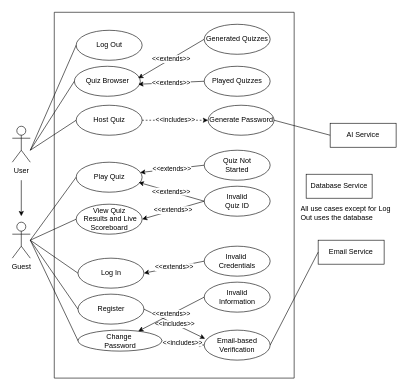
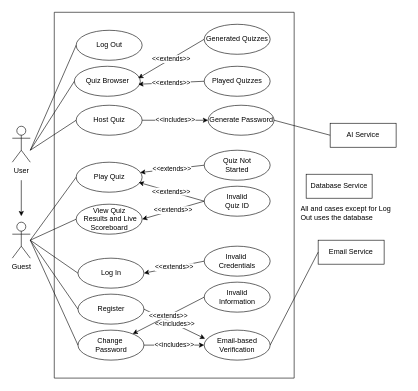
edge "Host Quiz" -> "Generate Password": style dashed -> solid
node "All use cases except for Log Out uses the database": label "All use cases except for Log Out uses the database" -> "All and cases except for Log Out uses the database"
node "Change Password": size 84x21 -> 66x30
